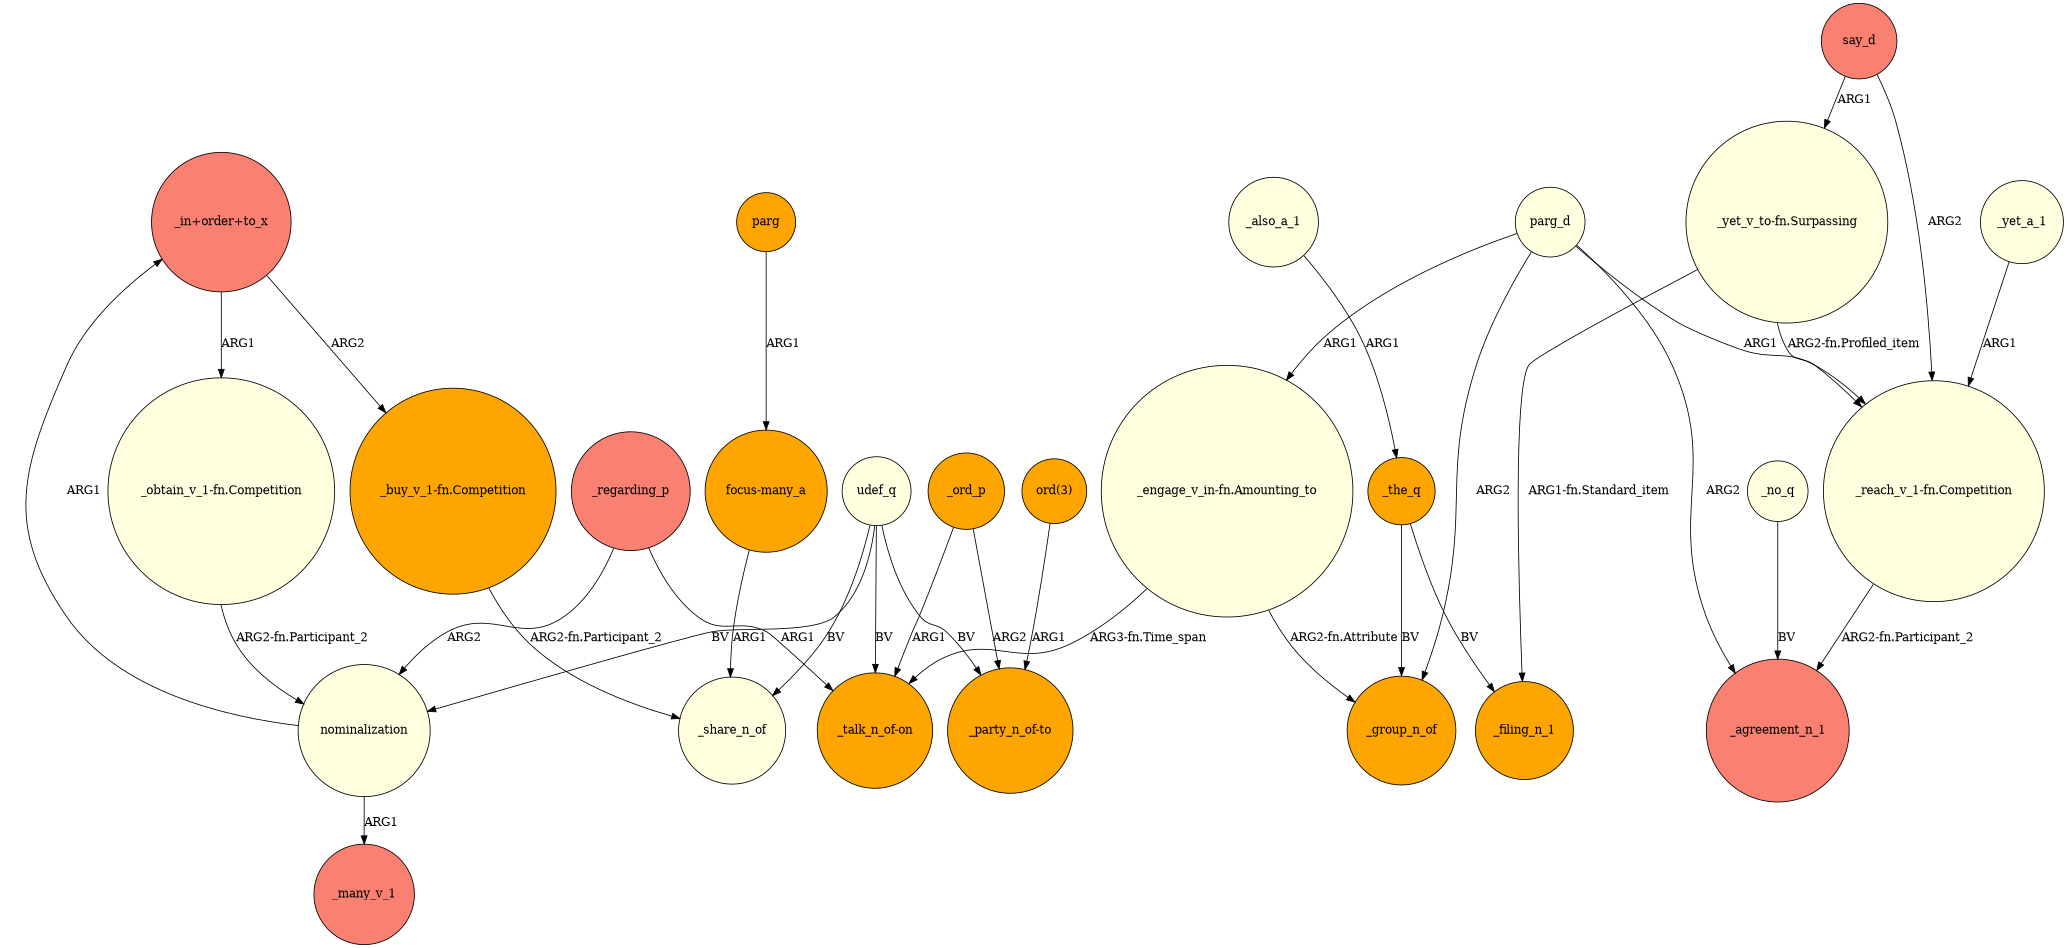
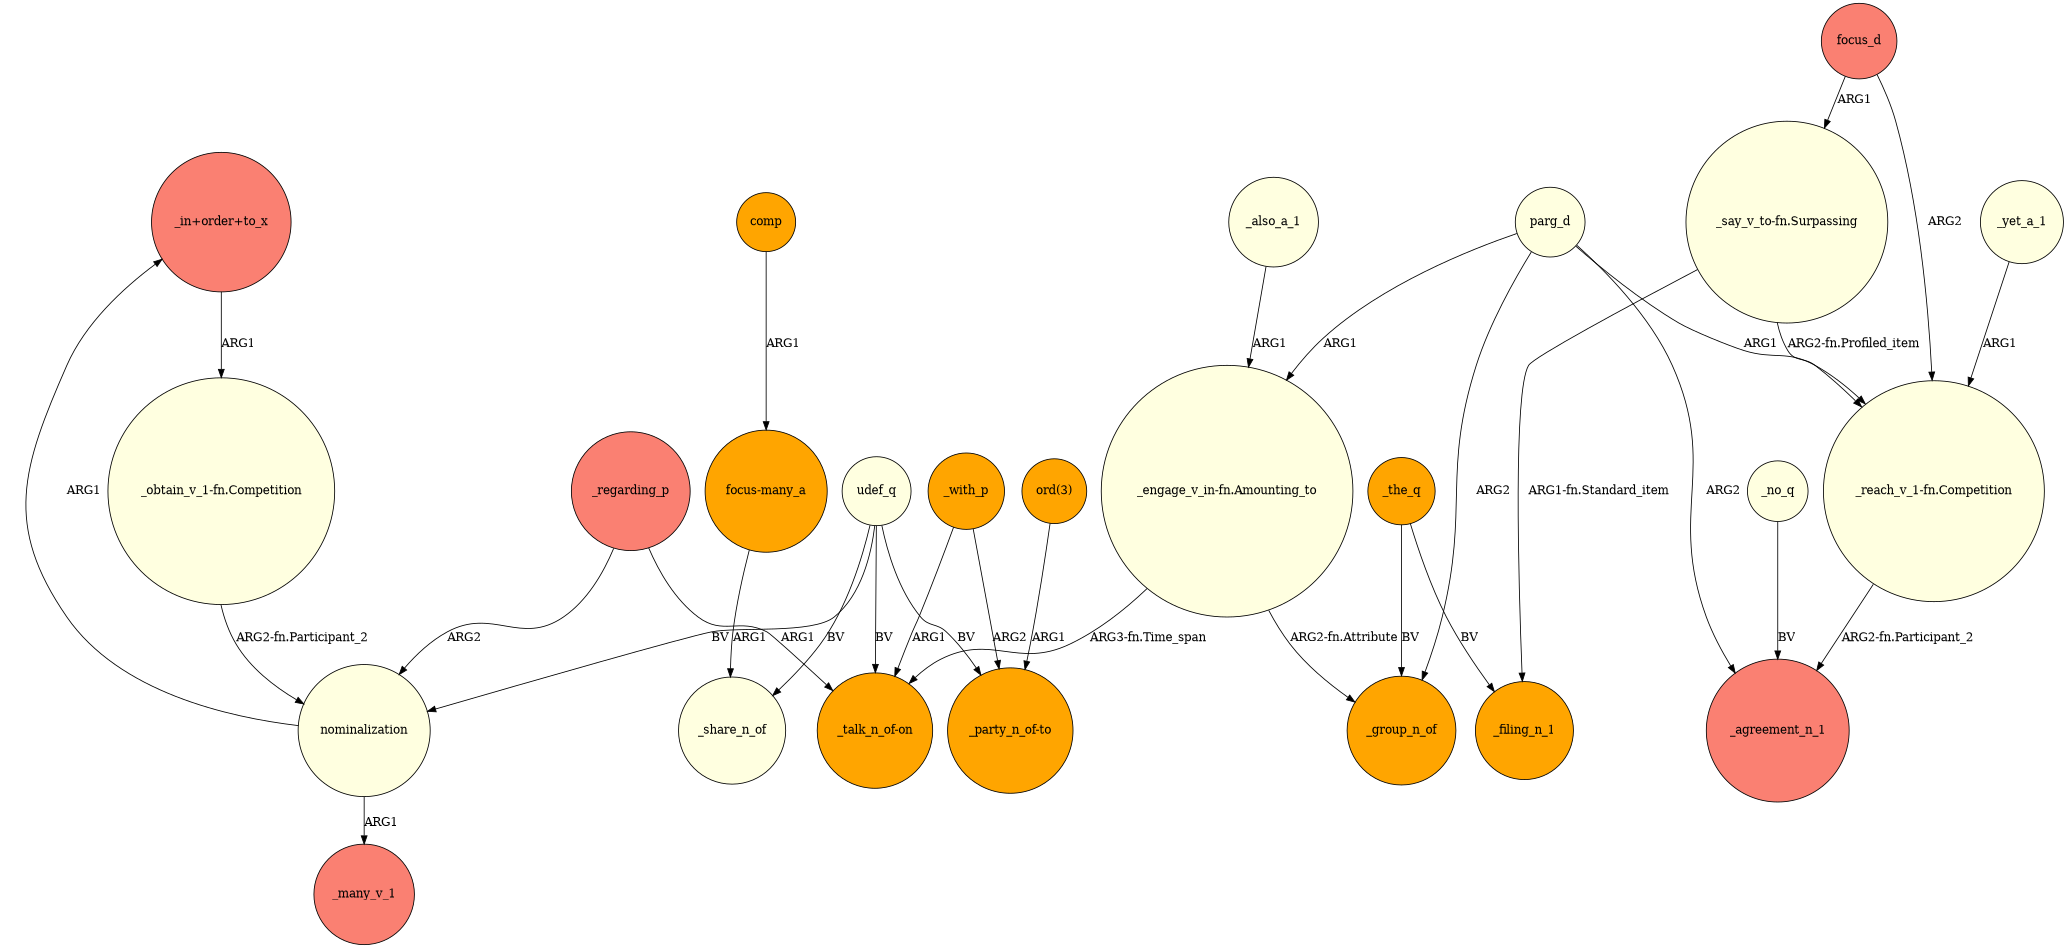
node "say_d": label "say_d" -> "focus_d"
node "parg": label "parg" -> "comp"
node "_yet_v_to-fn.Surpassing": label "_yet_v_to-fn.Surpassing" -> "_say_v_to-fn.Surpassing"
edge "_also_a_1" -> "_the_q": now "_also_a_1" -> "_engage_v_in-fn.Amounting_to"
node "_buy_v_1-fn.Competition": removed
node "_ord_p": label "_ord_p" -> "_with_p"
